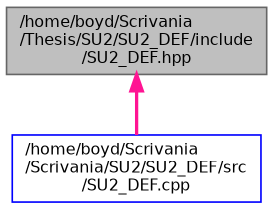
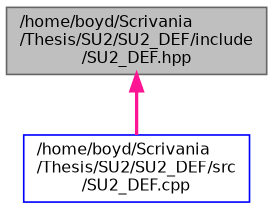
node "/home/boyd/Scrivania /Scrivania/SU2/SU2_DEF/src /SU2_DEF.cpp": label "/home/boyd/Scrivania /Scrivania/SU2/SU2_DEF/src /SU2_DEF.cpp" -> "/home/boyd/Scrivania /Thesis/SU2/SU2_DEF/src /SU2_DEF.cpp"
